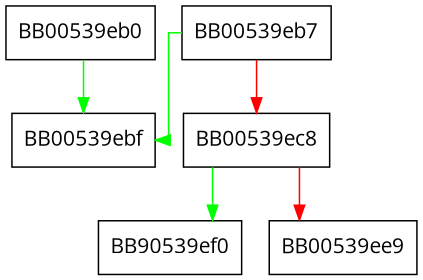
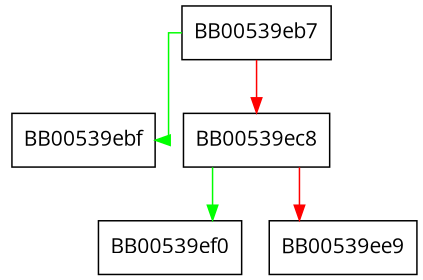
node "BB00539eb0": removed
node "BB90539ef0": label "BB90539ef0" -> "BB00539ef0"
